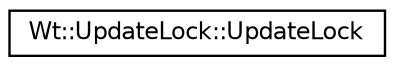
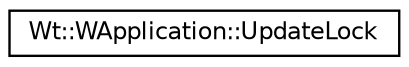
node "Wt::UpdateLock::UpdateLock": label "Wt::UpdateLock::UpdateLock" -> "Wt::WApplication::UpdateLock"
